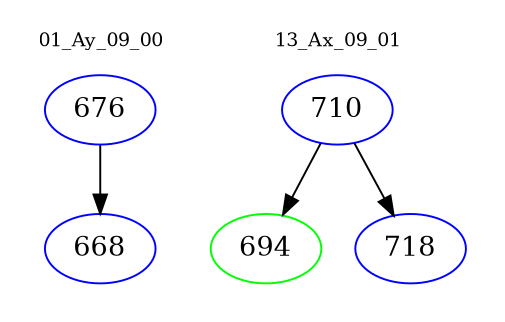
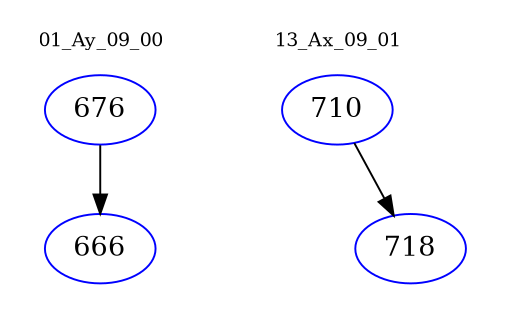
node "668": label "668" -> "666"
node "694": removed
